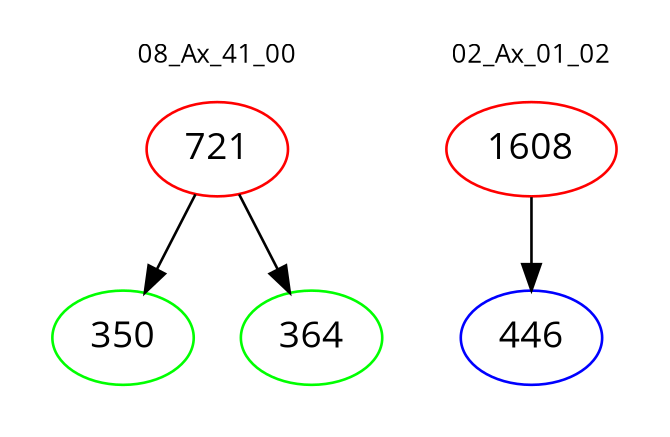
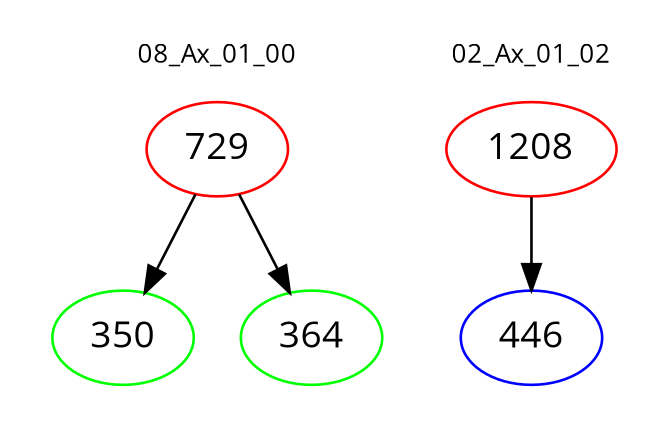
cluster "08_Ax_41_00": label "08_Ax_41_00" -> "08_Ax_01_00"
node "721": label "721" -> "729"
node "1608": label "1608" -> "1208"
